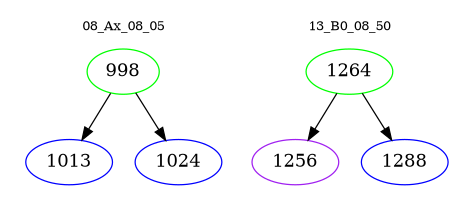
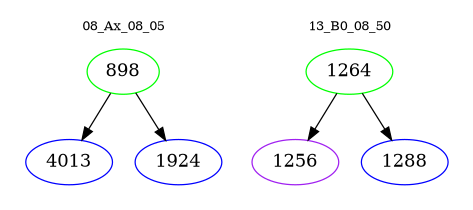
node "998": label "998" -> "898"
node "1013": label "1013" -> "4013"
node "1024": label "1024" -> "1924"
